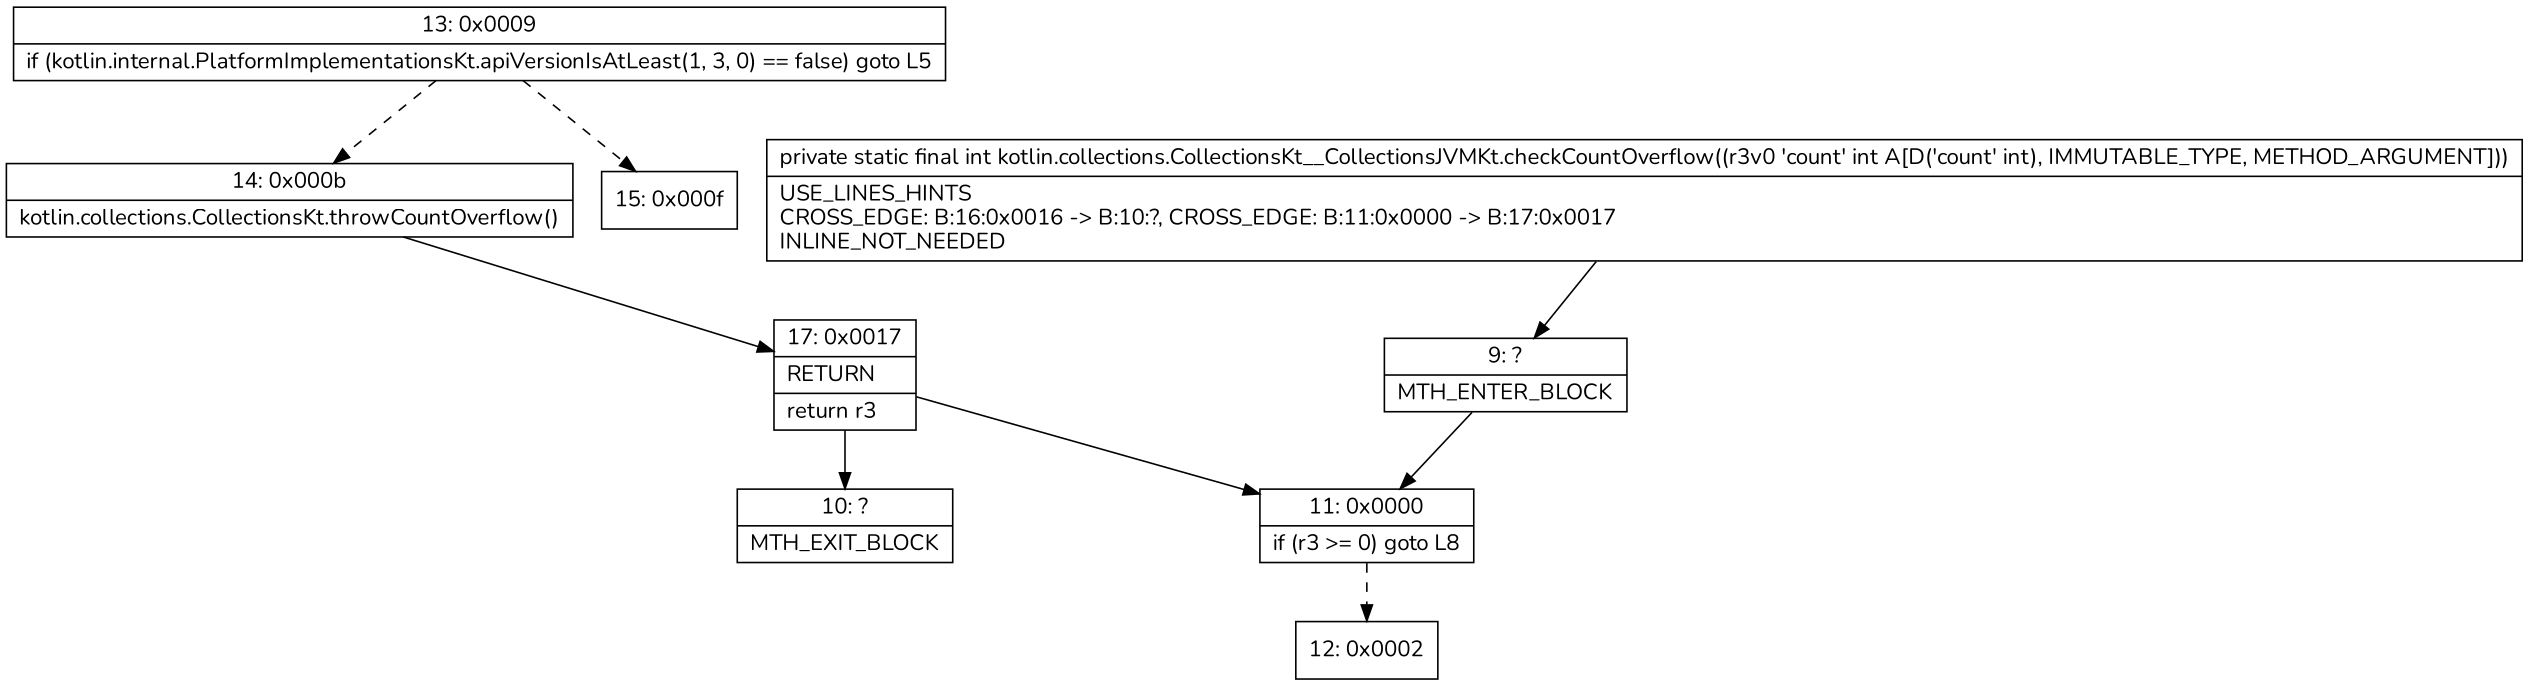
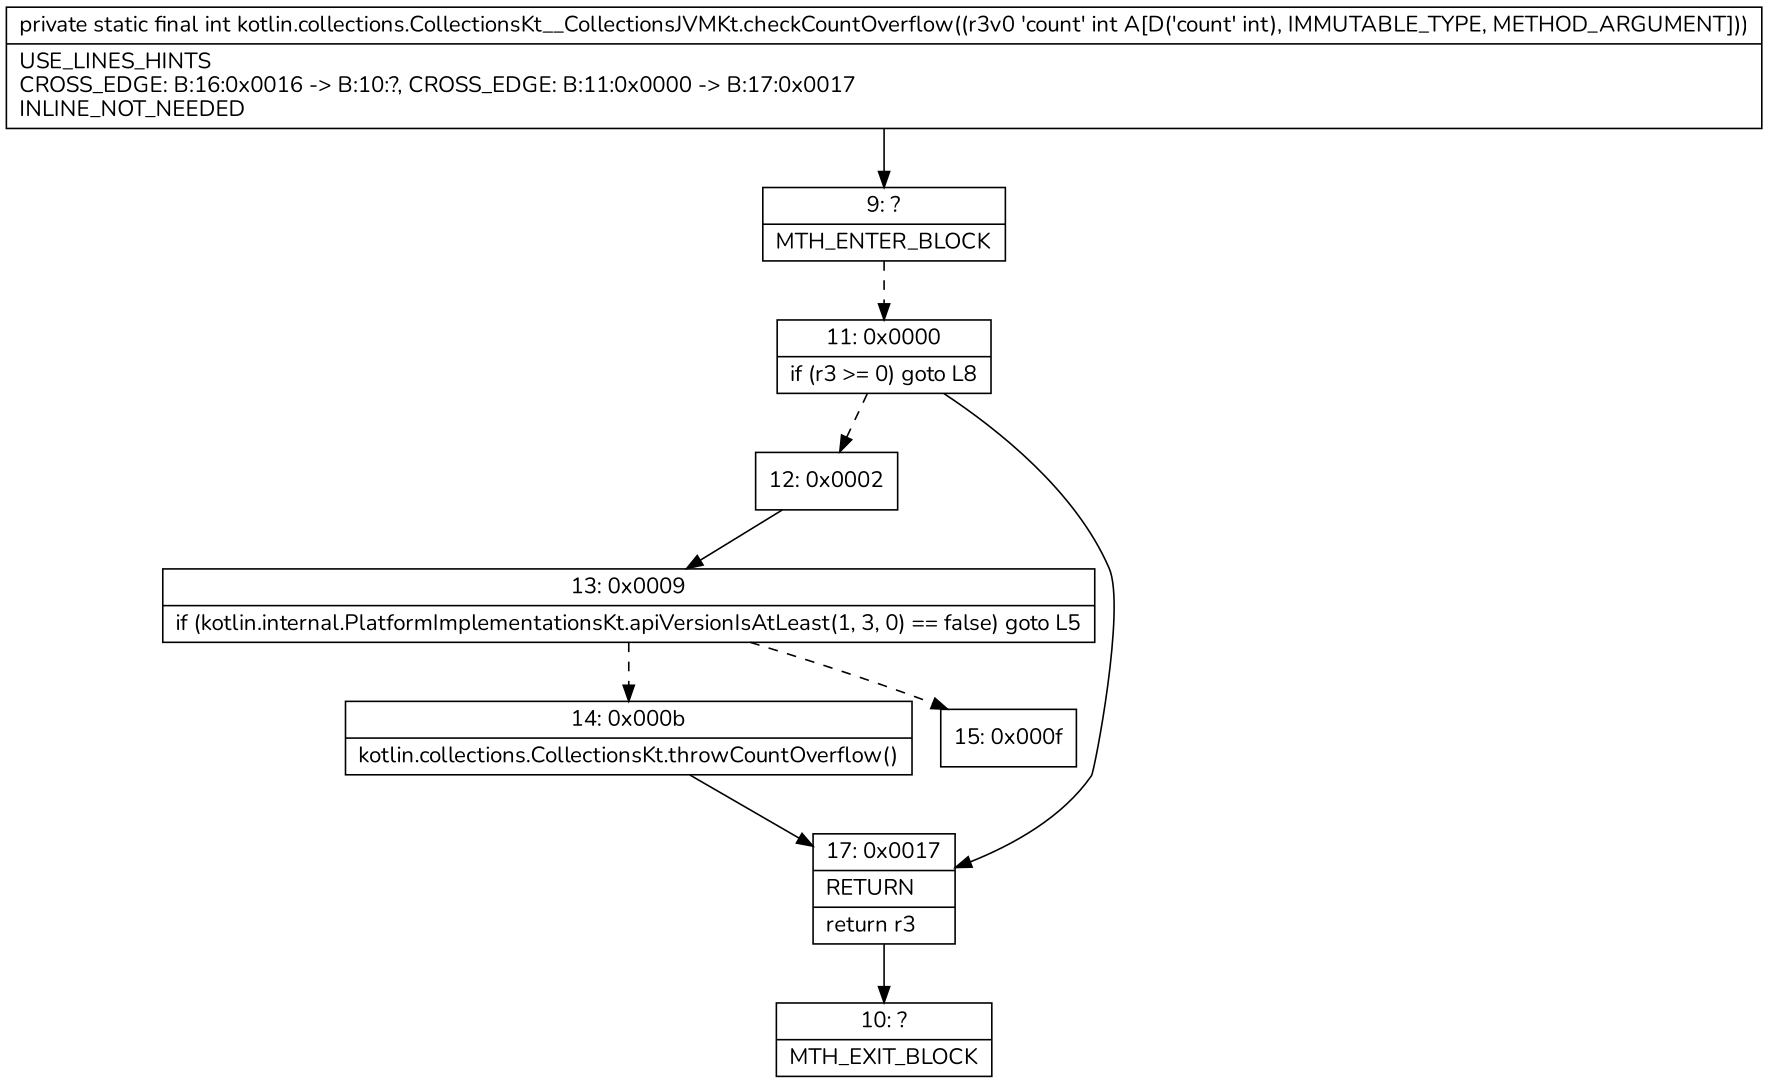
edge "17: 0x0017" -> "11: 0x0000": reversed
edge "9: ?" -> "11: 0x0000": style solid -> dashed
edge "12: 0x0002" -> "13: 0x0009": added
